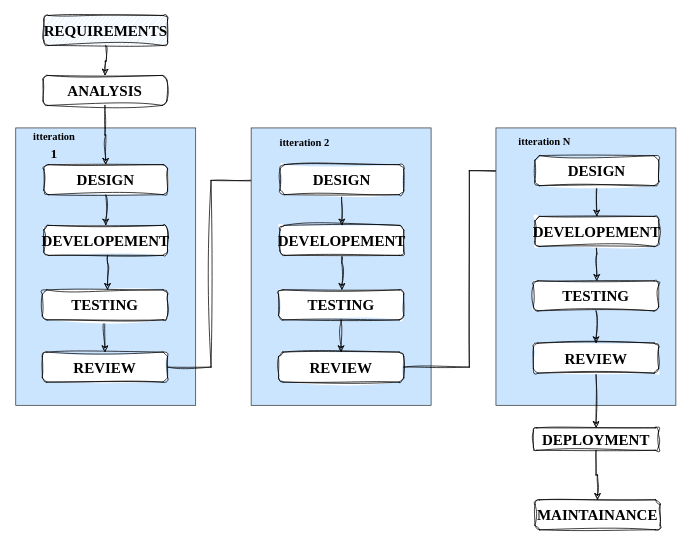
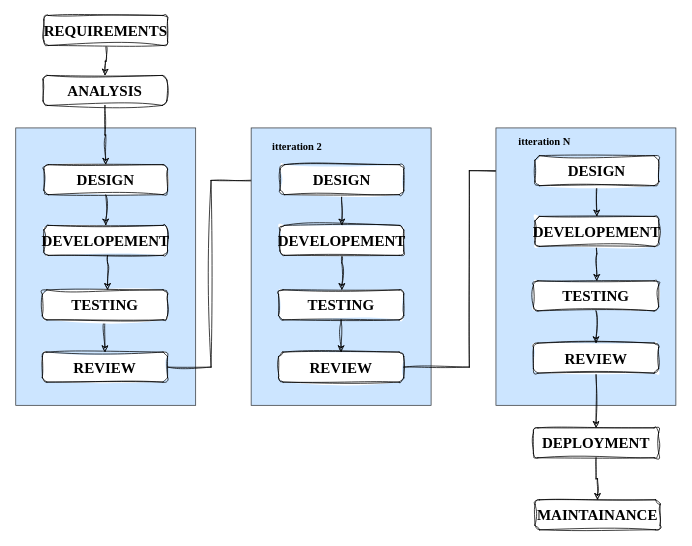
node "REQUIREMENTS": fillcolor #cce5ff -> #ffffff
node "itteration 2": moved (305, 141) -> (297, 144)
node "itteration 1": removed
node "DEPLOYMENT": size 125x23 -> 125x30
